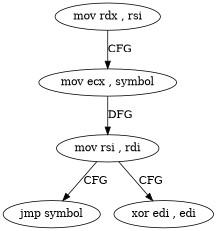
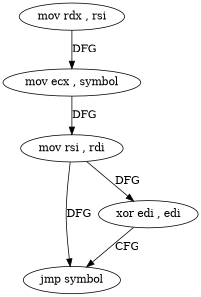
edge "mov rdx , rsi" -> "mov ecx , symbol": label "CFG" -> "DFG"
edge "mov rsi , rdi" -> "jmp symbol": label "CFG" -> "DFG"
edge "mov rsi , rdi" -> "xor edi , edi": label "CFG" -> "DFG"
edge "xor edi , edi" -> "jmp symbol": added, label "CFG"
